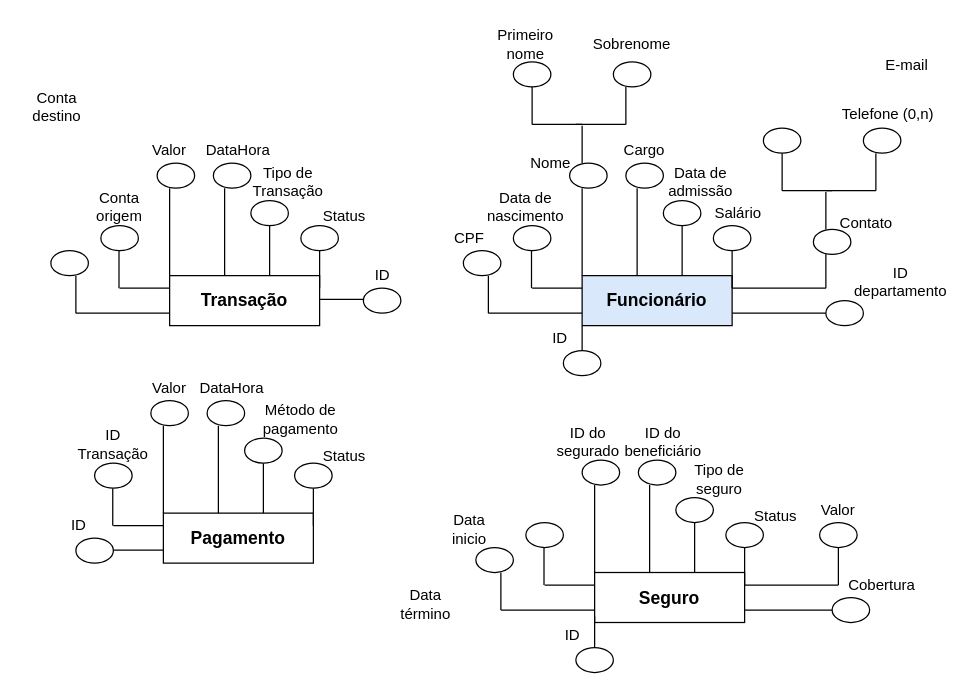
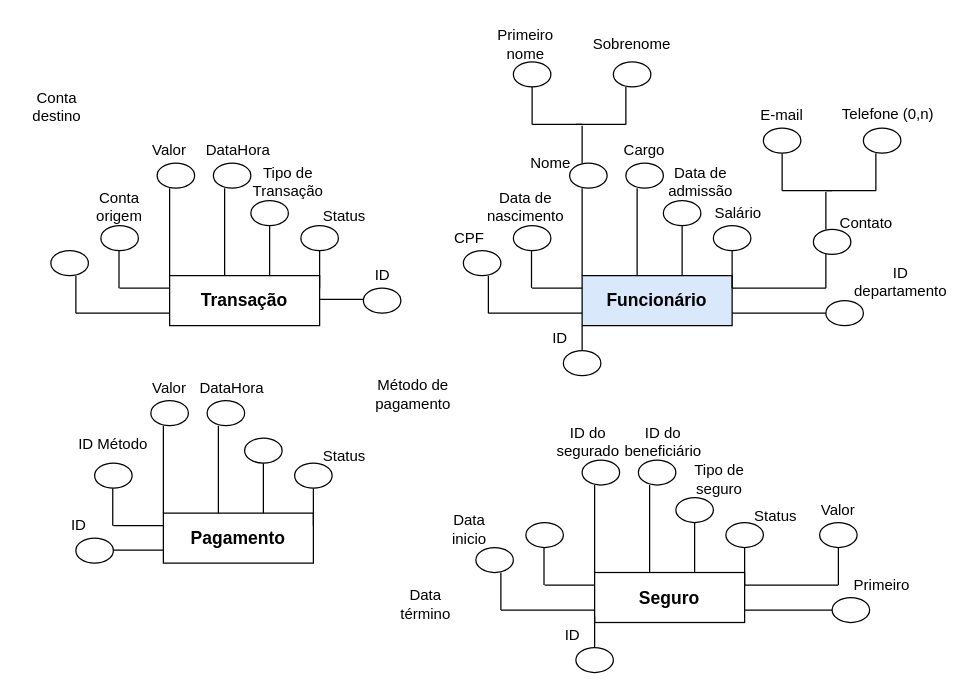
node "E-mail": moved (907, 65) -> (782, 115)
node "Método de pagamento": moved (301, 419) -> (413, 394)
node "ID Transação": label "ID Transação" -> "ID Método"
node "Cobertura": label "Cobertura" -> "Primeiro"
